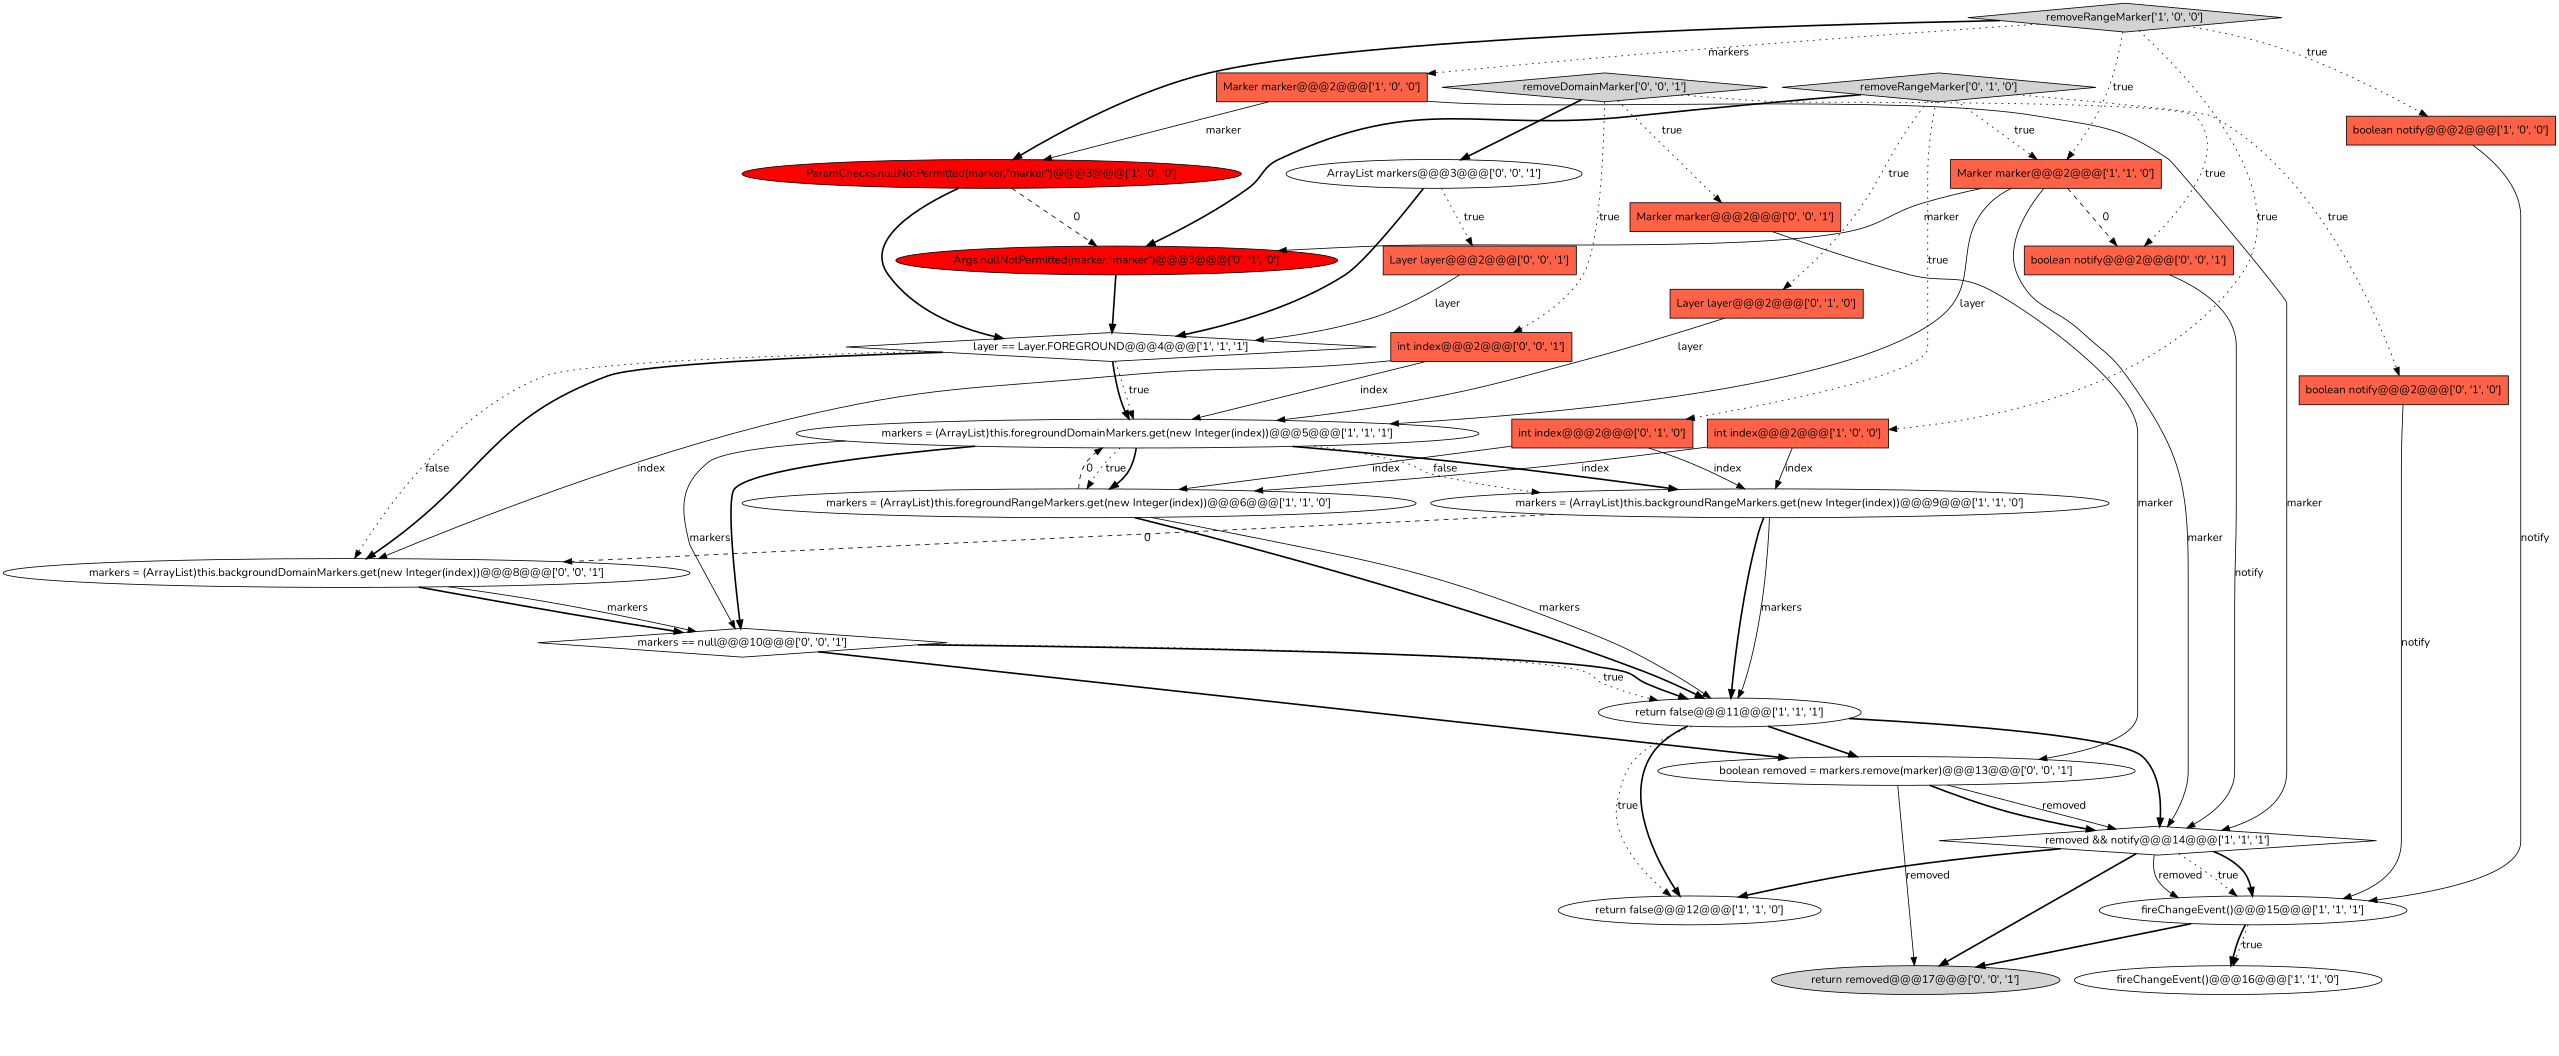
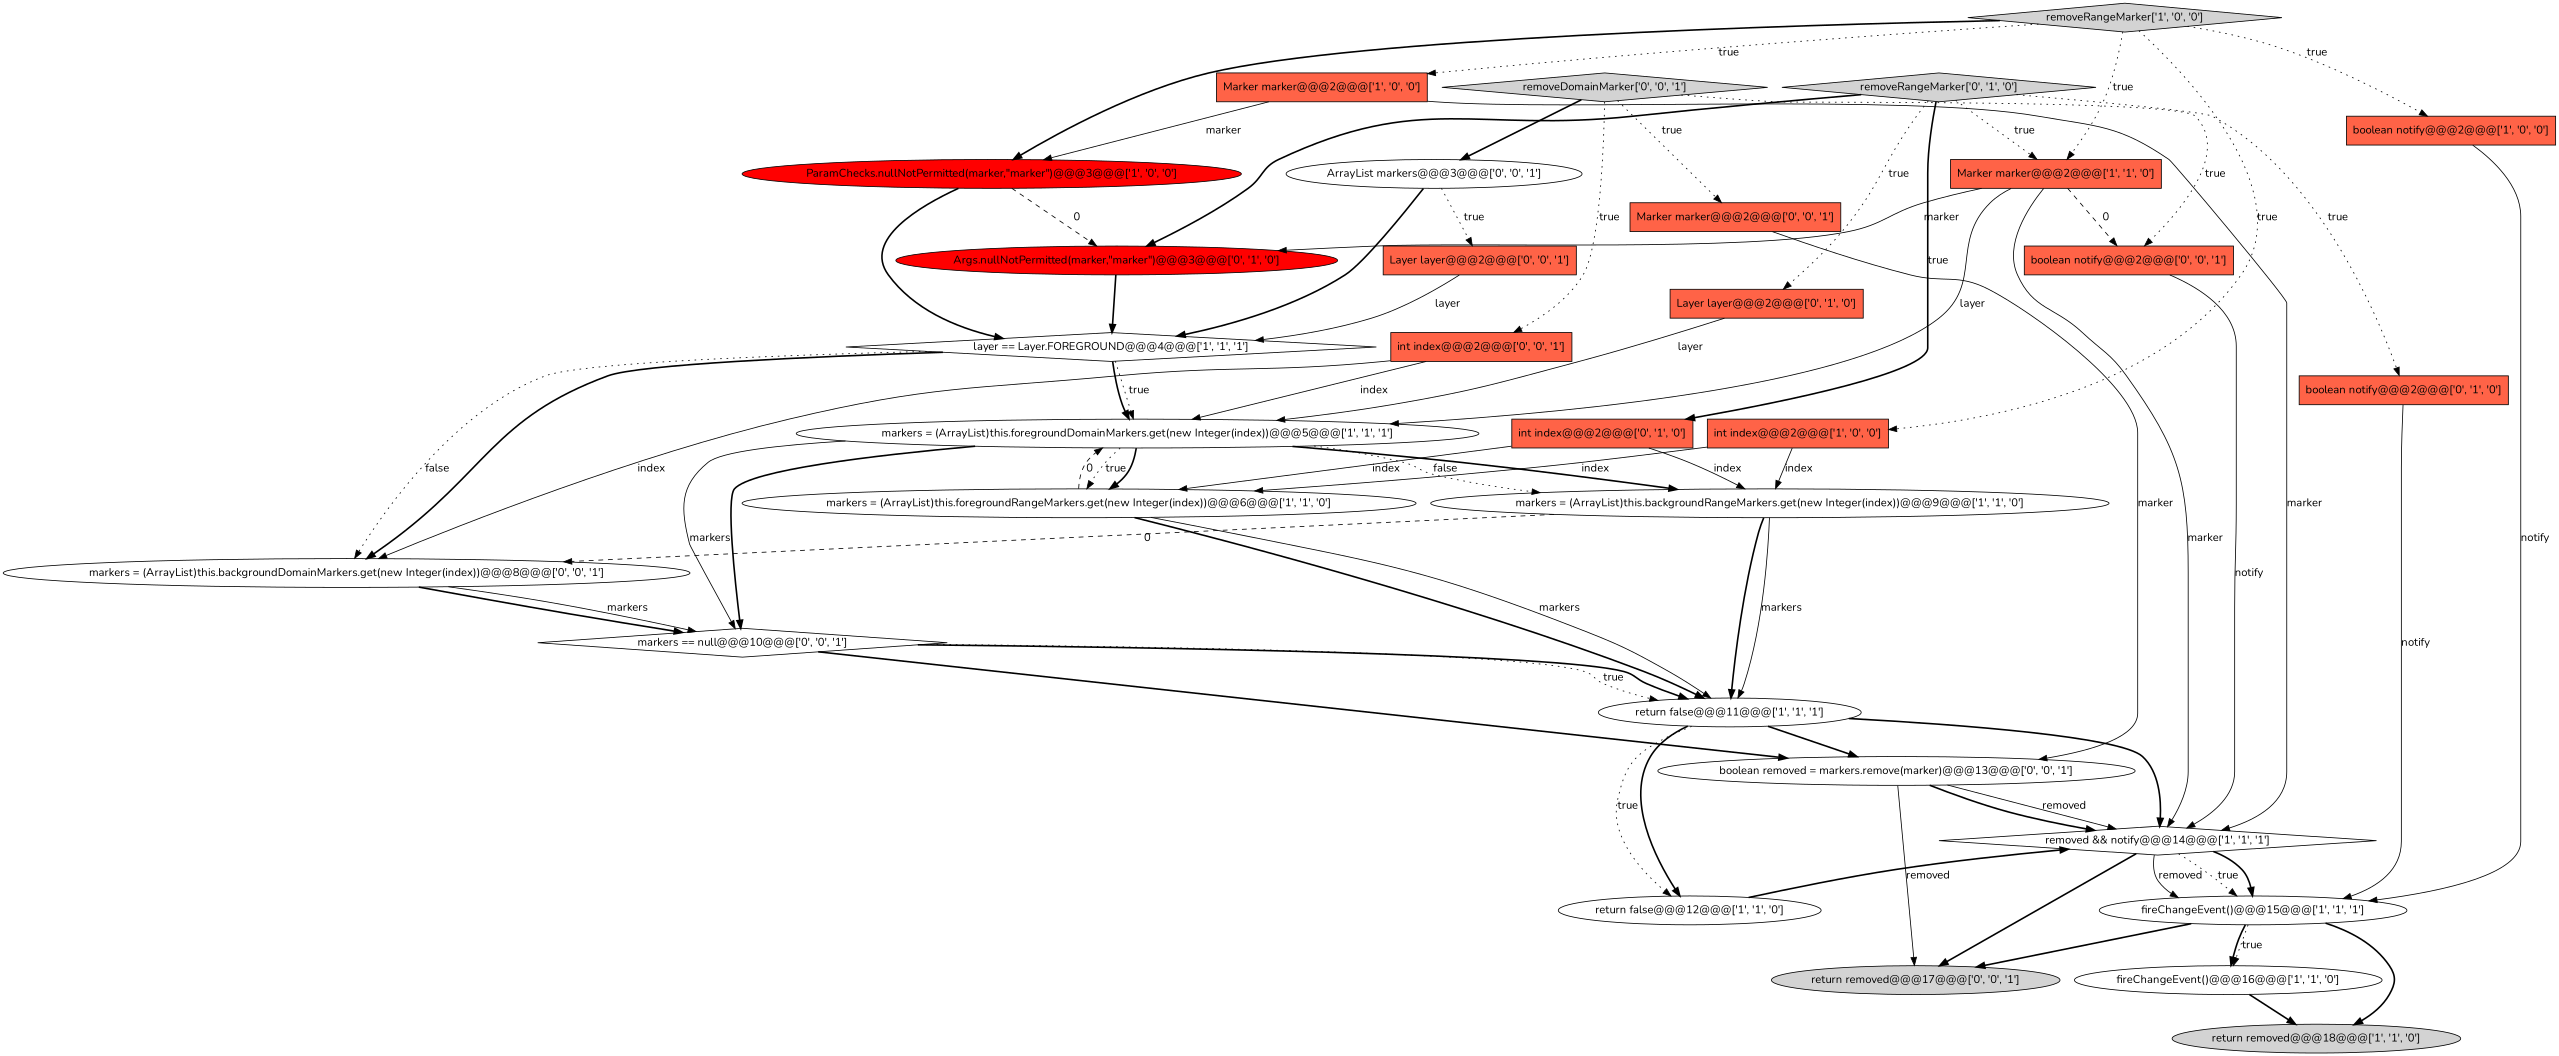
edge "removeRangeMarker['1', '0', '0']" -> "Marker marker@@@2@@@['1', '0', '0']": label "markers" -> "true"
edge "removeRangeMarker['0', '1', '0']" -> "int index@@@2@@@['0', '1', '0']": style dotted -> bold
edge "removed && notify@@@14@@@['1', '1', '1']" -> "return false@@@12@@@['1', '1', '0']": reversed
node "return removed@@@18@@@['1', '1', '0']": added
